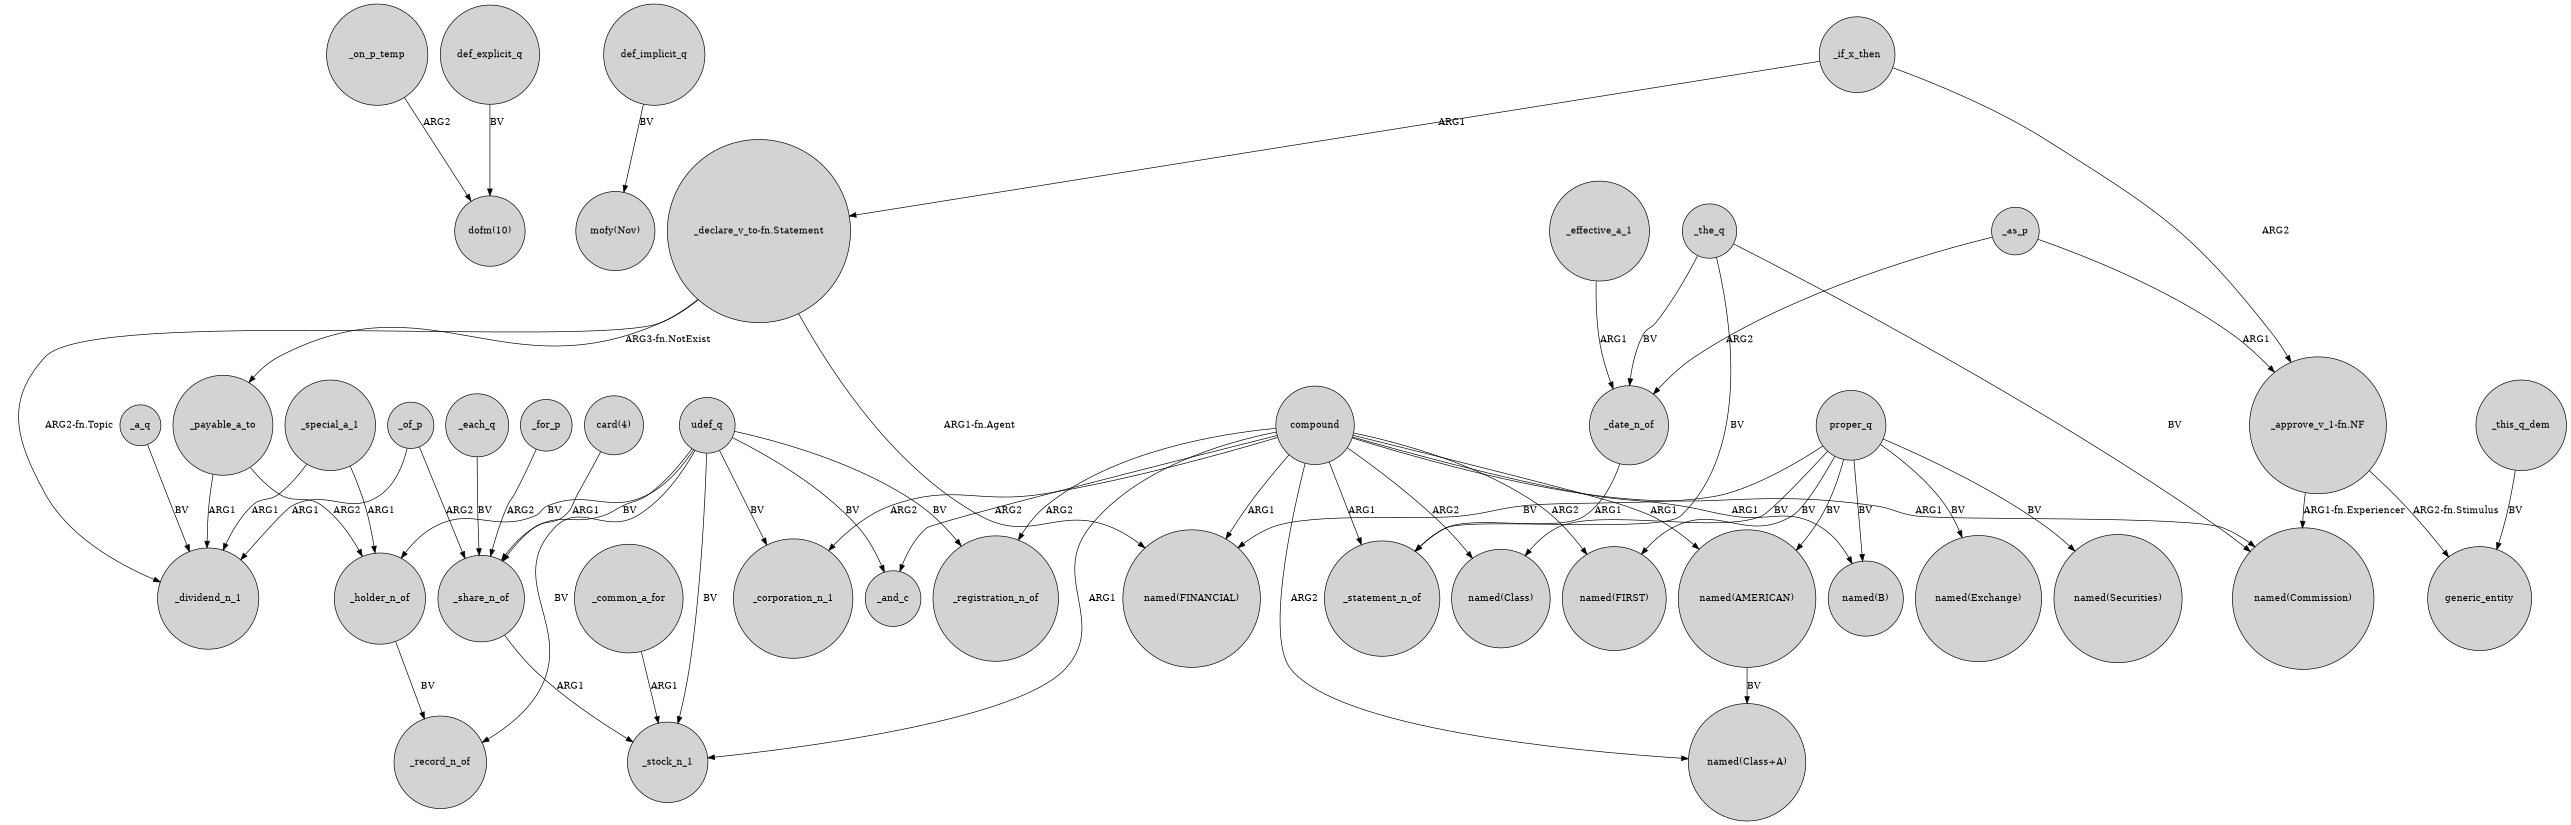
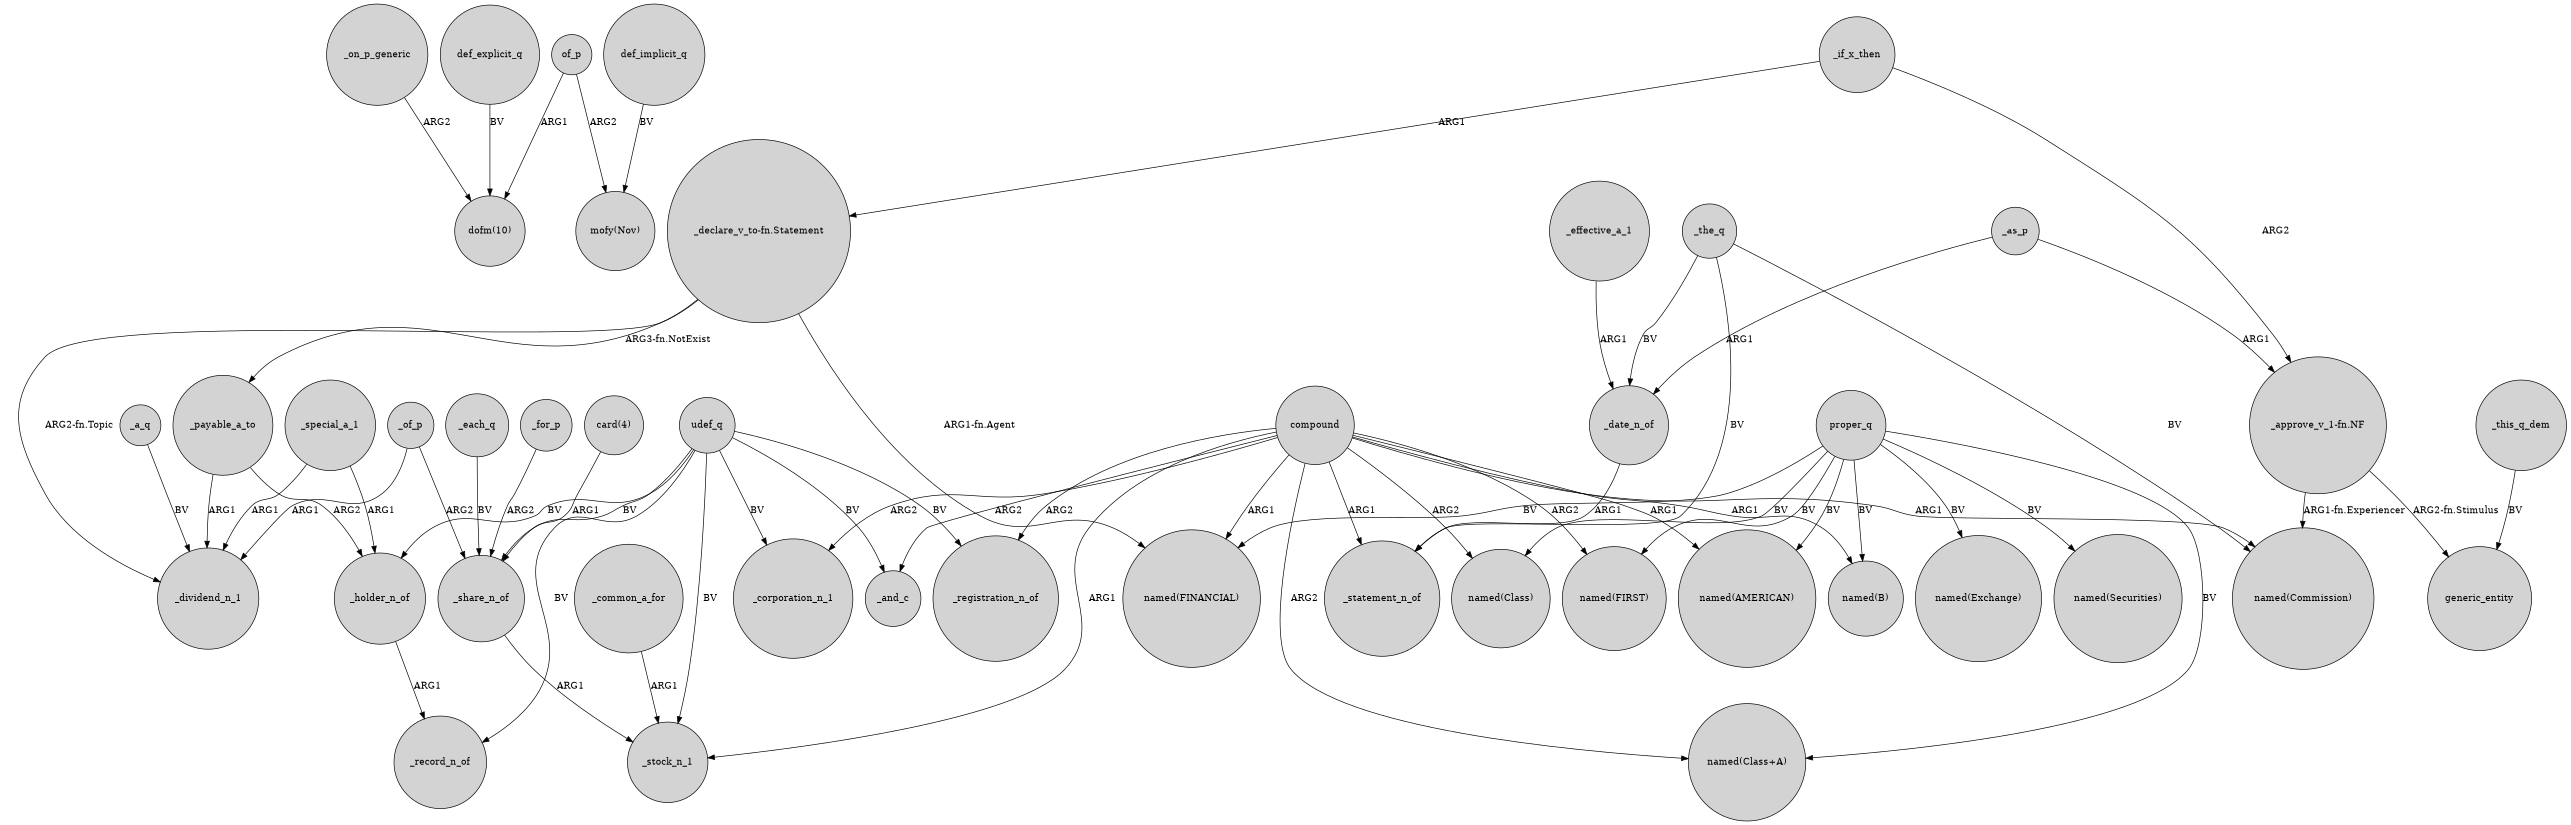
node "_on_p_temp": label "_on_p_temp" -> "_on_p_generic"
node "of_p": added
edge "_as_p" -> "_date_n_of": label "ARG2" -> "ARG1"
edge "named(AMERICAN)" -> "named(Class+A)": now "proper_q" -> "named(Class+A)"
edge "_holder_n_of" -> "_record_n_of": label "BV" -> "ARG1"
